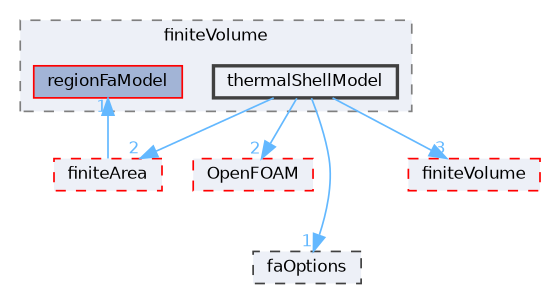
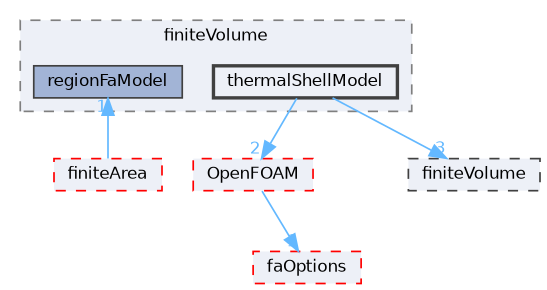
node "regionFaModel": color red -> grey25
edge "thermalShellModel" -> "finiteArea": removed
edge "thermalShellModel" -> "faOptions": now "OpenFOAM" -> "faOptions"
node "finiteVolume": color red -> grey25
node "faOptions": color grey25 -> red
